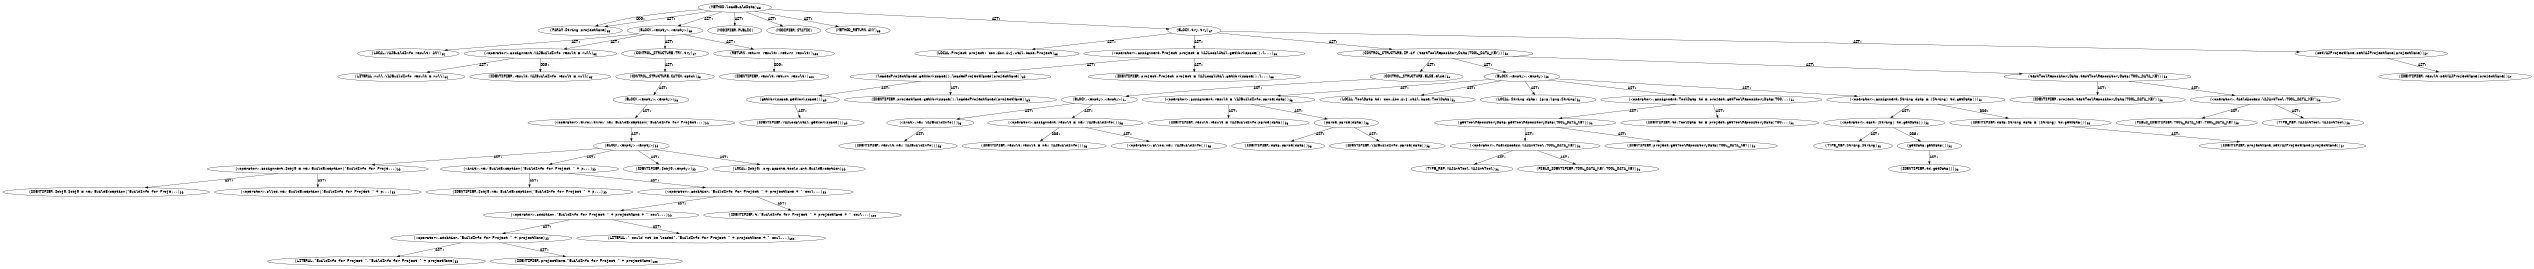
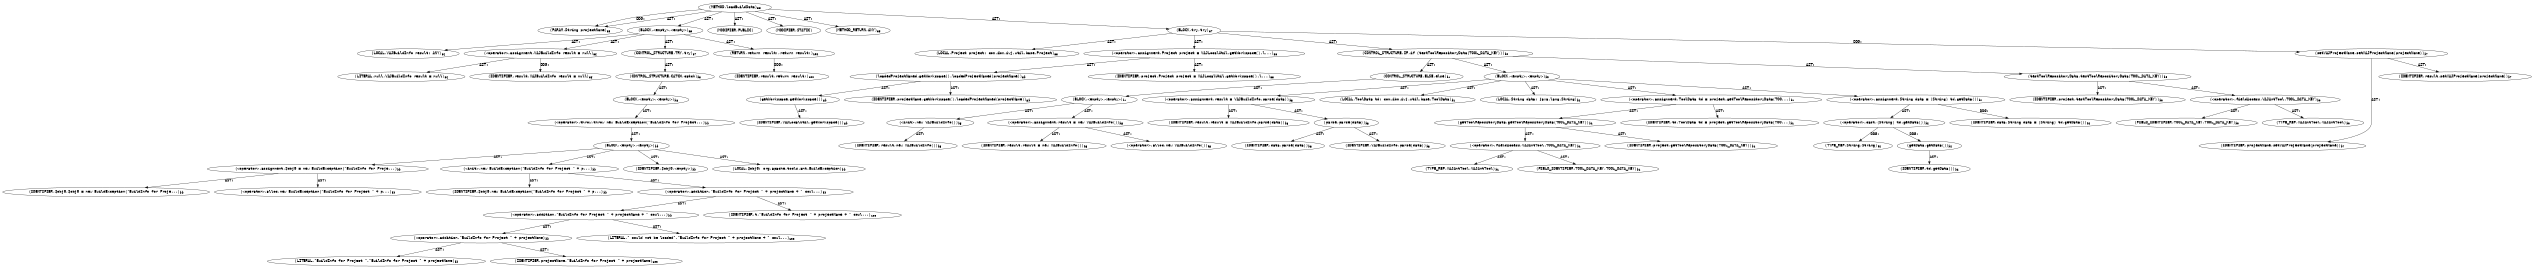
edge "(BLOCK,try,try)" -> "(setVAJProjectName,setVAJProjectName(projectName))": label "AST: " -> "DDG: "
edge "(<operator>.assignment,result = new VAJBuildInfo())" -> "(IDENTIFIER,result,result = new VAJBuildInfo())": label "DDG: " -> "AST: "
edge "(<operator>.cast,(String) td.getData())" -> "(TYPE_REF,String,String)": label "AST: " -> "DDG: "
edge "(IDENTIFIER,data,String data = (String) td.getData())" -> "(IDENTIFIER,projectName,setVAJProjectName(projectName))": now "(setVAJProjectName,setVAJProjectName(projectName))" -> "(IDENTIFIER,projectName,setVAJProjectName(projectName))"
